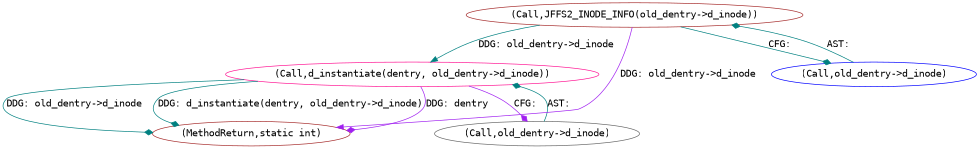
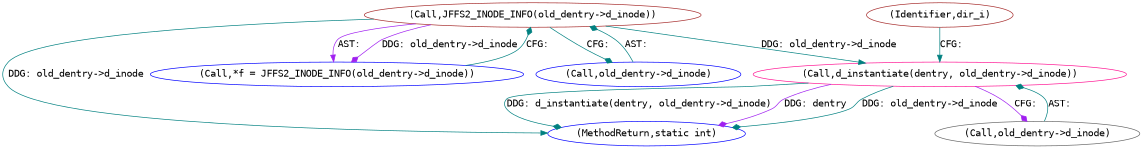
node "(Identifier,dir_i)": added
node "(Call,*f = JFFS2_INODE_INFO(old_dentry->d_inode))": added
edge "(Call,JFFS2_INODE_INFO(old_dentry->d_inode))" -> "(MethodReturn,static int)": color purple -> teal
node "(MethodReturn,static int)": color brown -> blue
